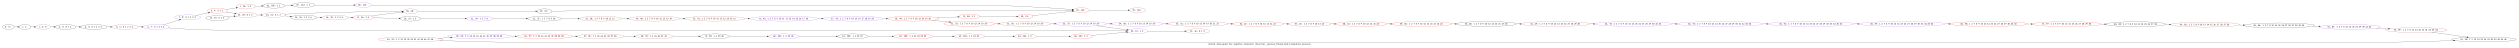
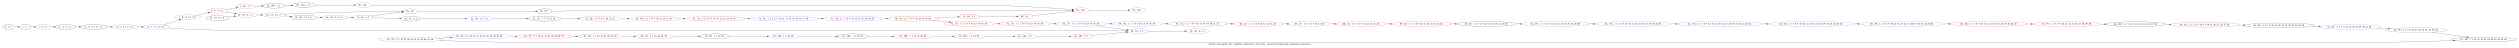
node "20, 31: 1 2": label "20, 31: 1 2" -> "20, 31: 2 2"
